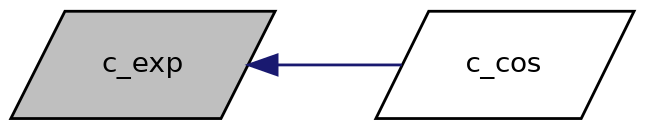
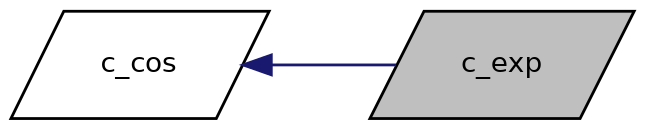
edge "c_cos" -> "c_exp": reversed
